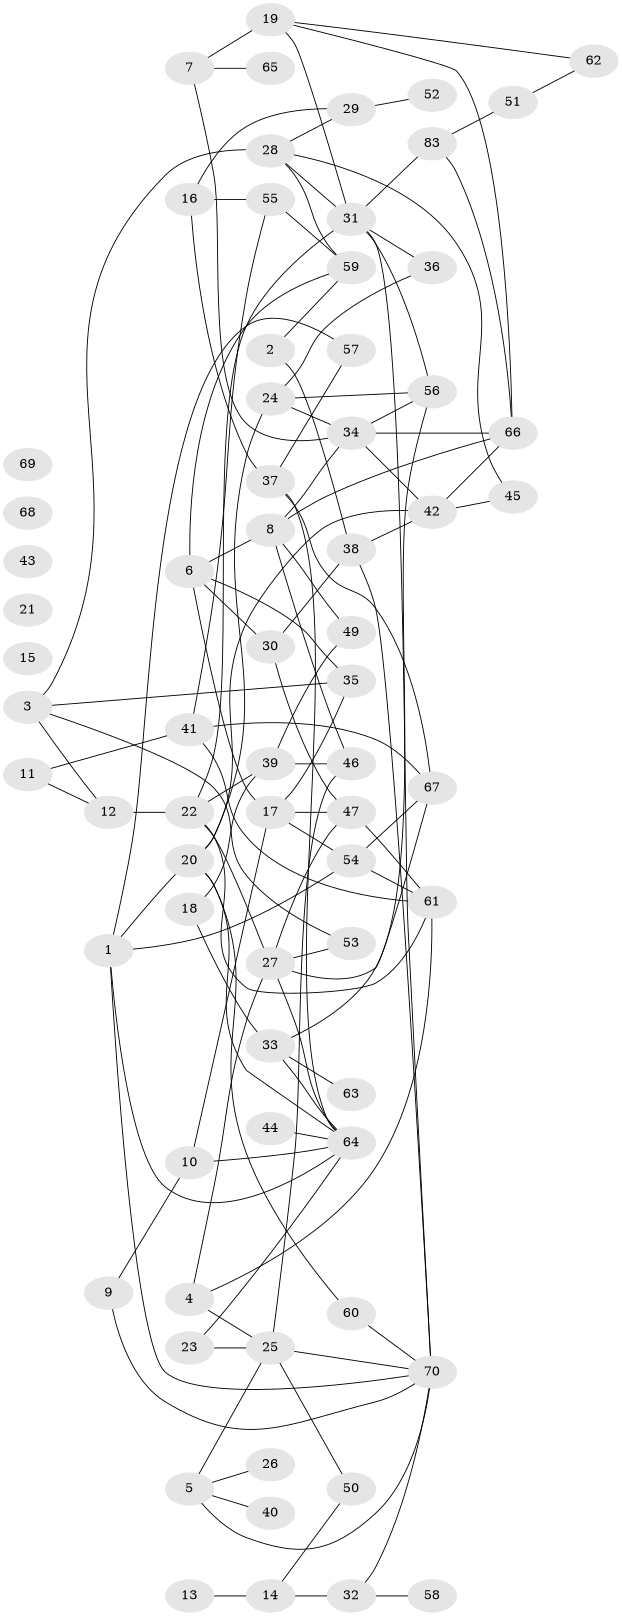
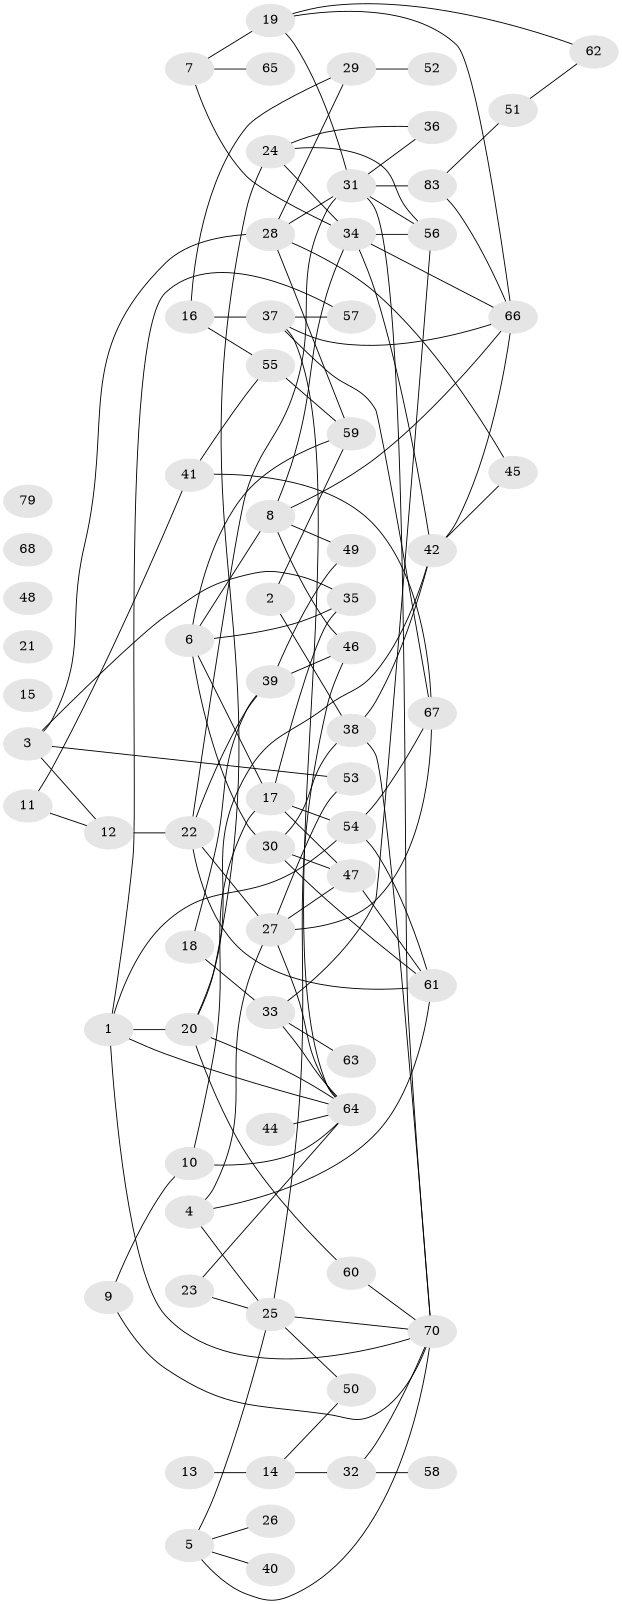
edge "37" -- "66": added
node "69": label "69" -> "79"
node "43": label "43" -> "48"
edge "41" -- "61": now "30" -- "61"
